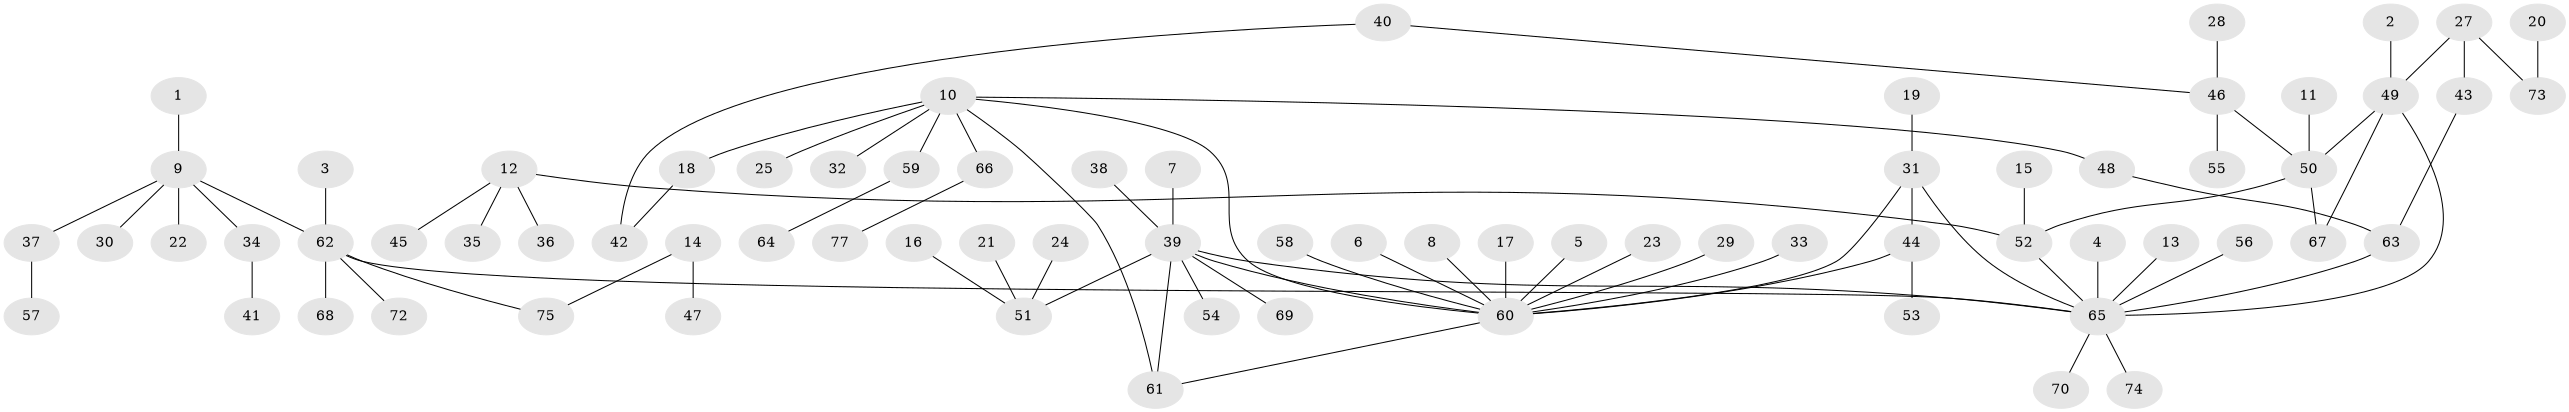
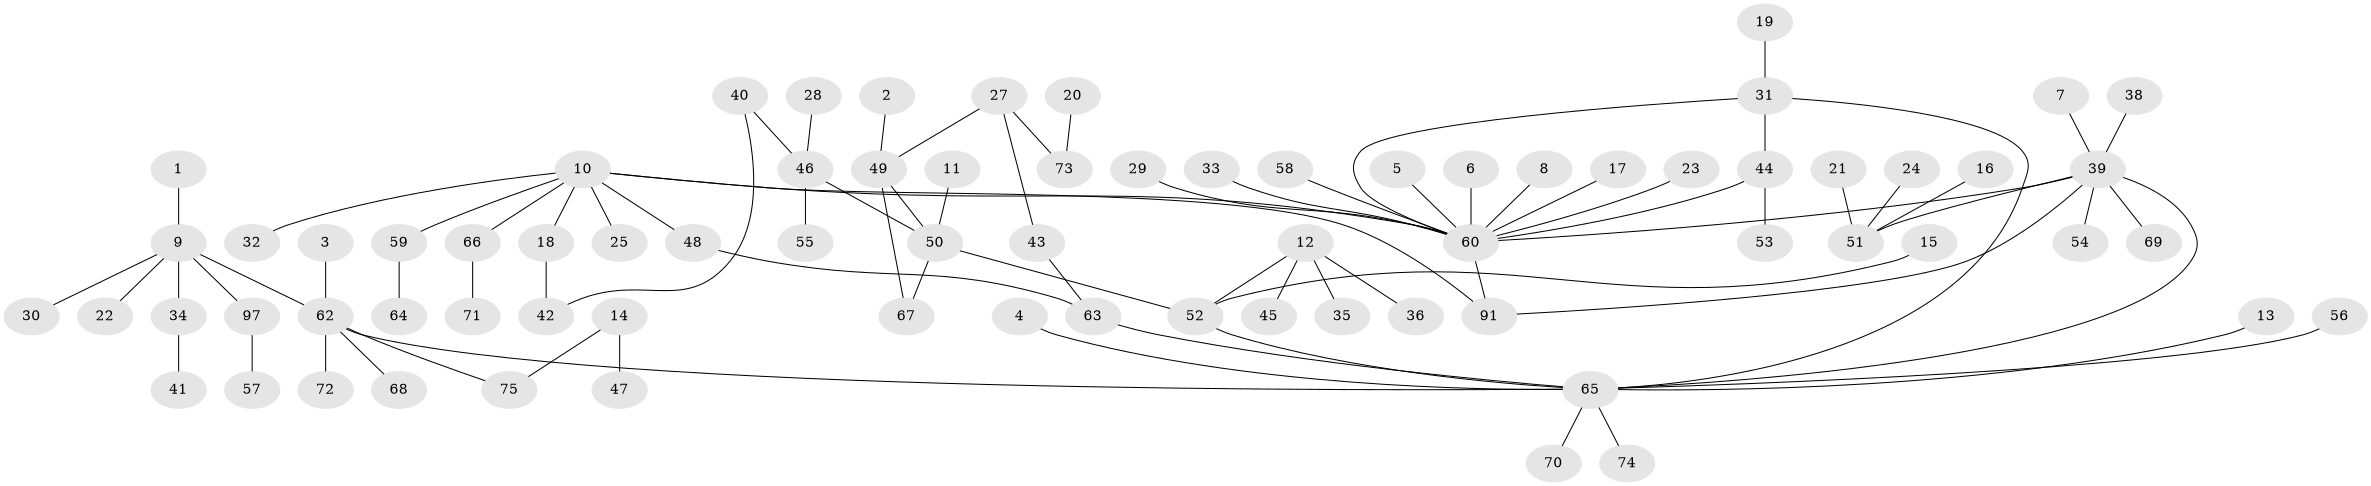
node "37": label "37" -> "97"
node "77": label "77" -> "71"
edge "49" -- "65": removed
node "61": label "61" -> "91"
